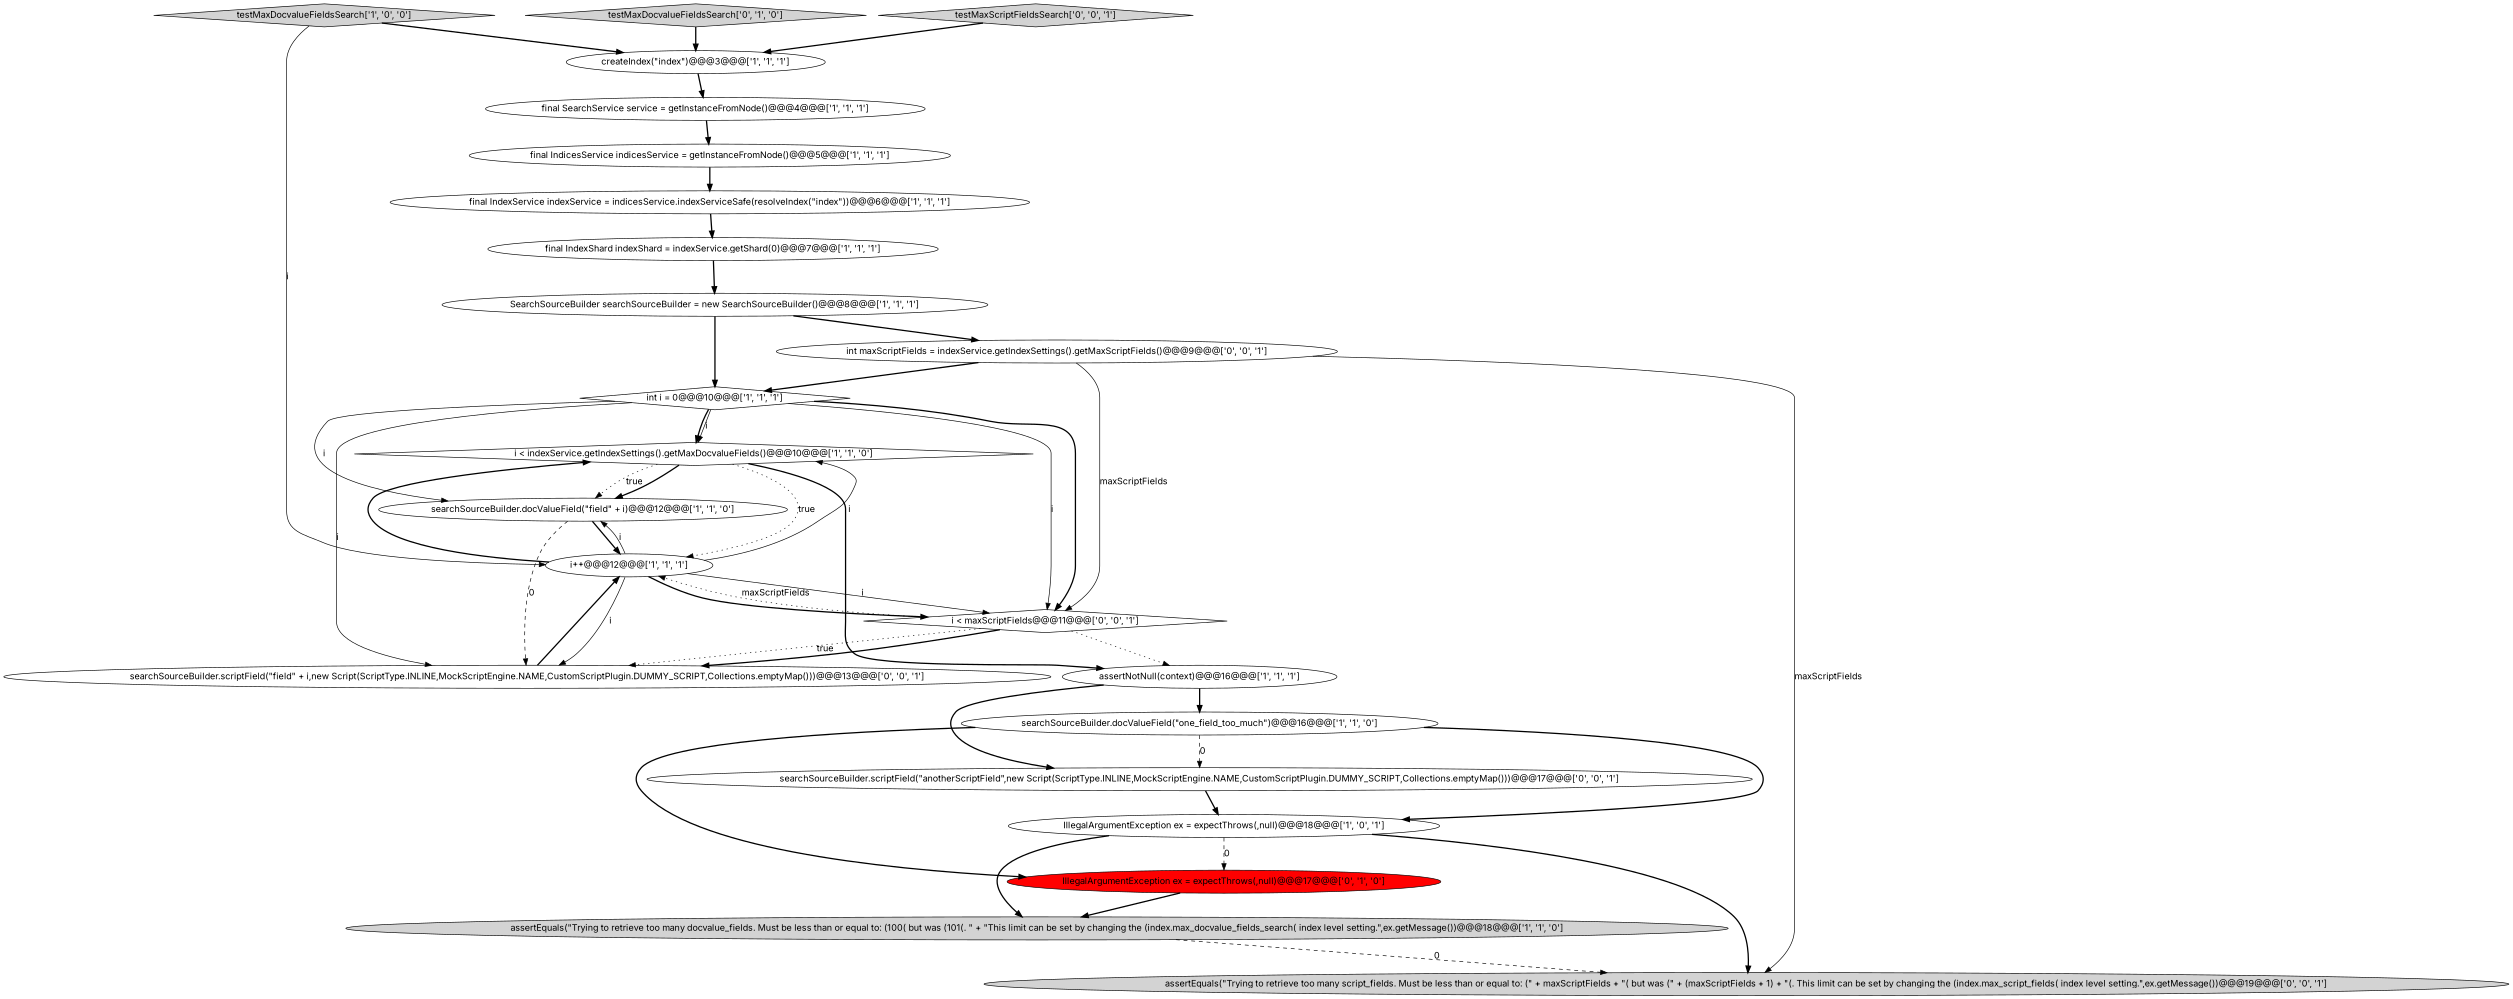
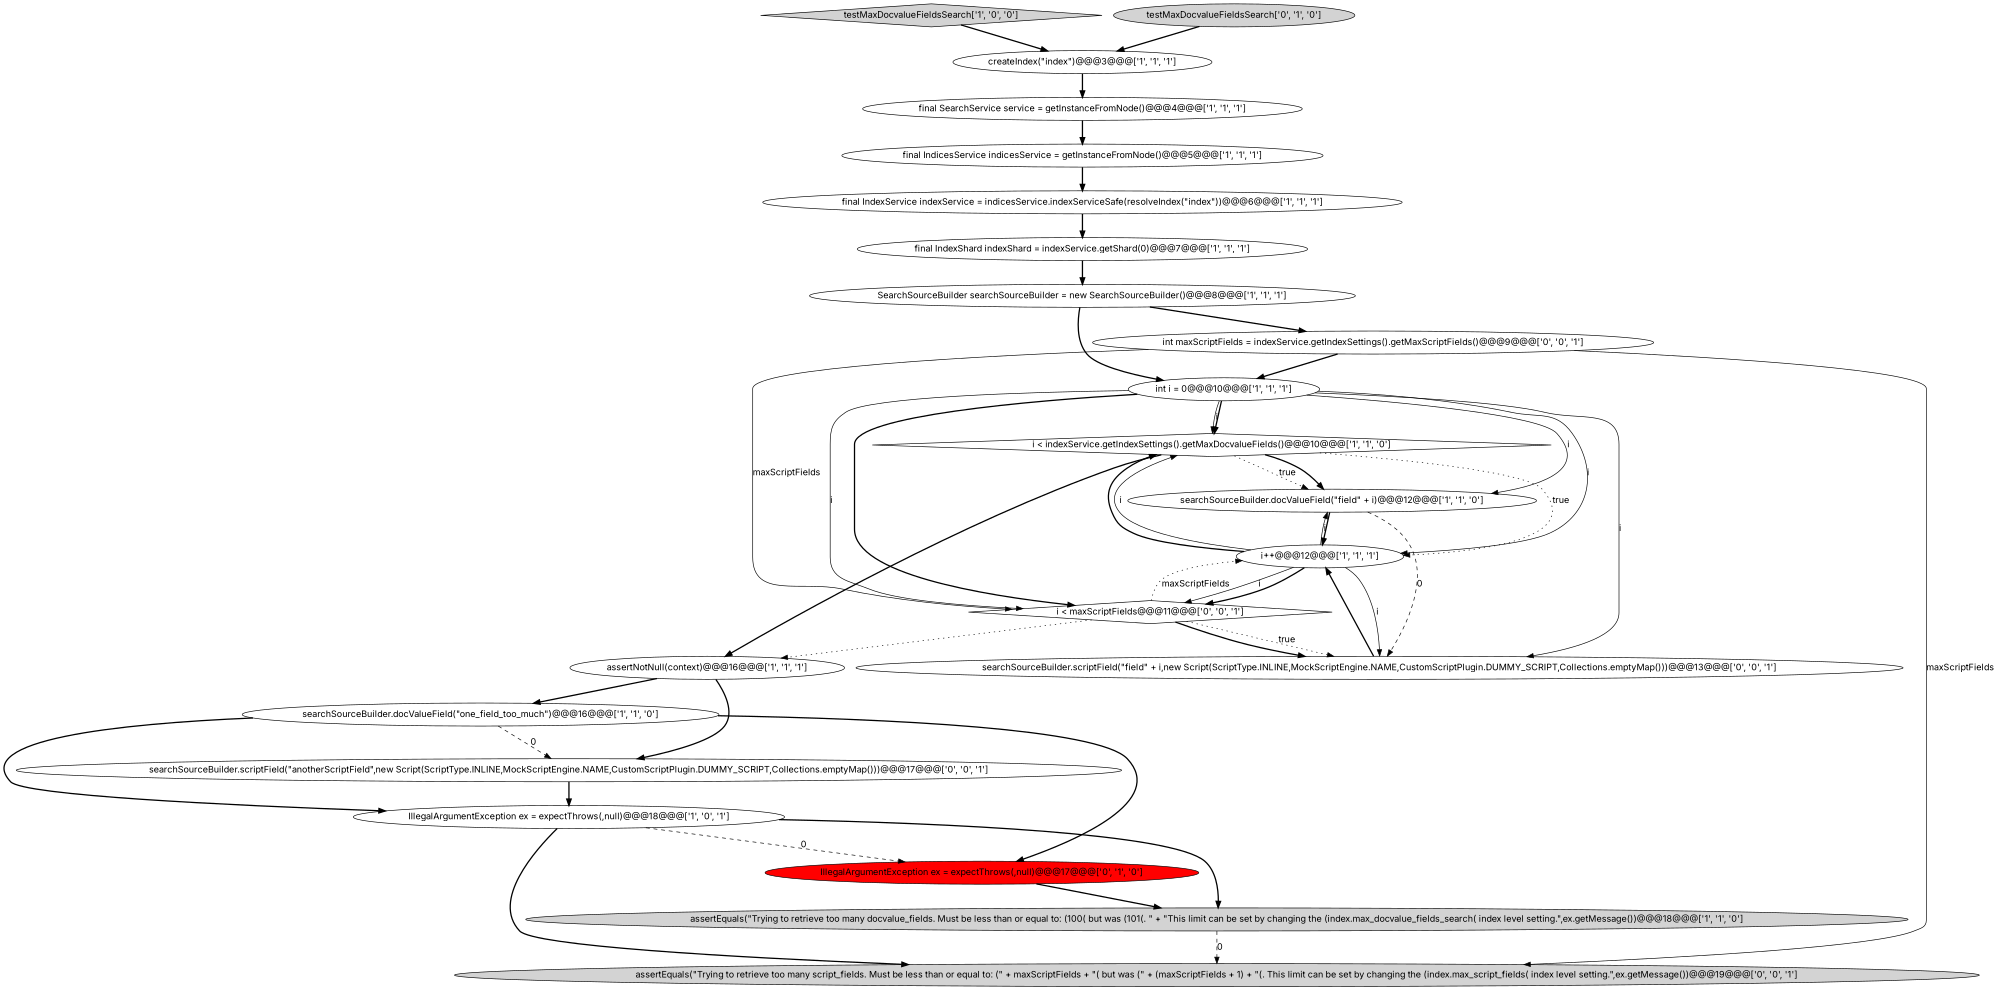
node "testMaxDocvalueFieldsSearch['0', '1', '0']": shape diamond -> ellipse
node "testMaxScriptFieldsSearch['0', '0', '1']": removed
node "int i = 0@@@10@@@['1', '1', '1']": shape diamond -> ellipse
edge "testMaxDocvalueFieldsSearch['1', '0', '0']" -> "i++@@@12@@@['1', '1', '1']": now "int i = 0@@@10@@@['1', '1', '1']" -> "i++@@@12@@@['1', '1', '1']"
